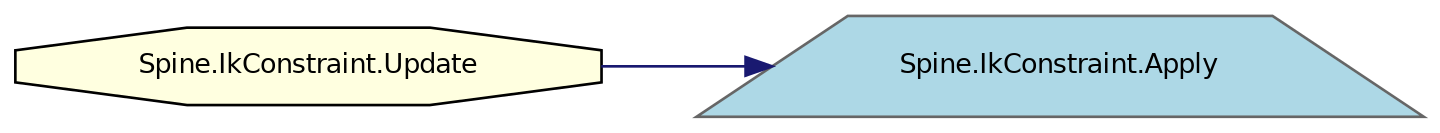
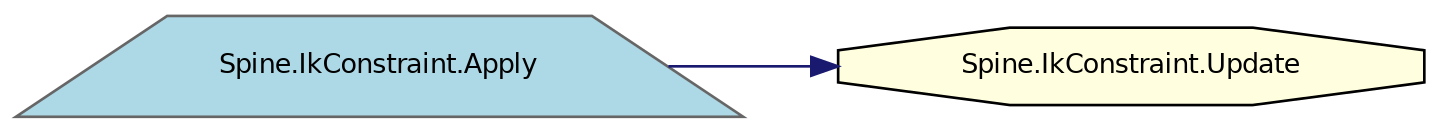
edge "Spine.IkConstraint.Update" -> "Spine.IkConstraint.Apply": reversed
